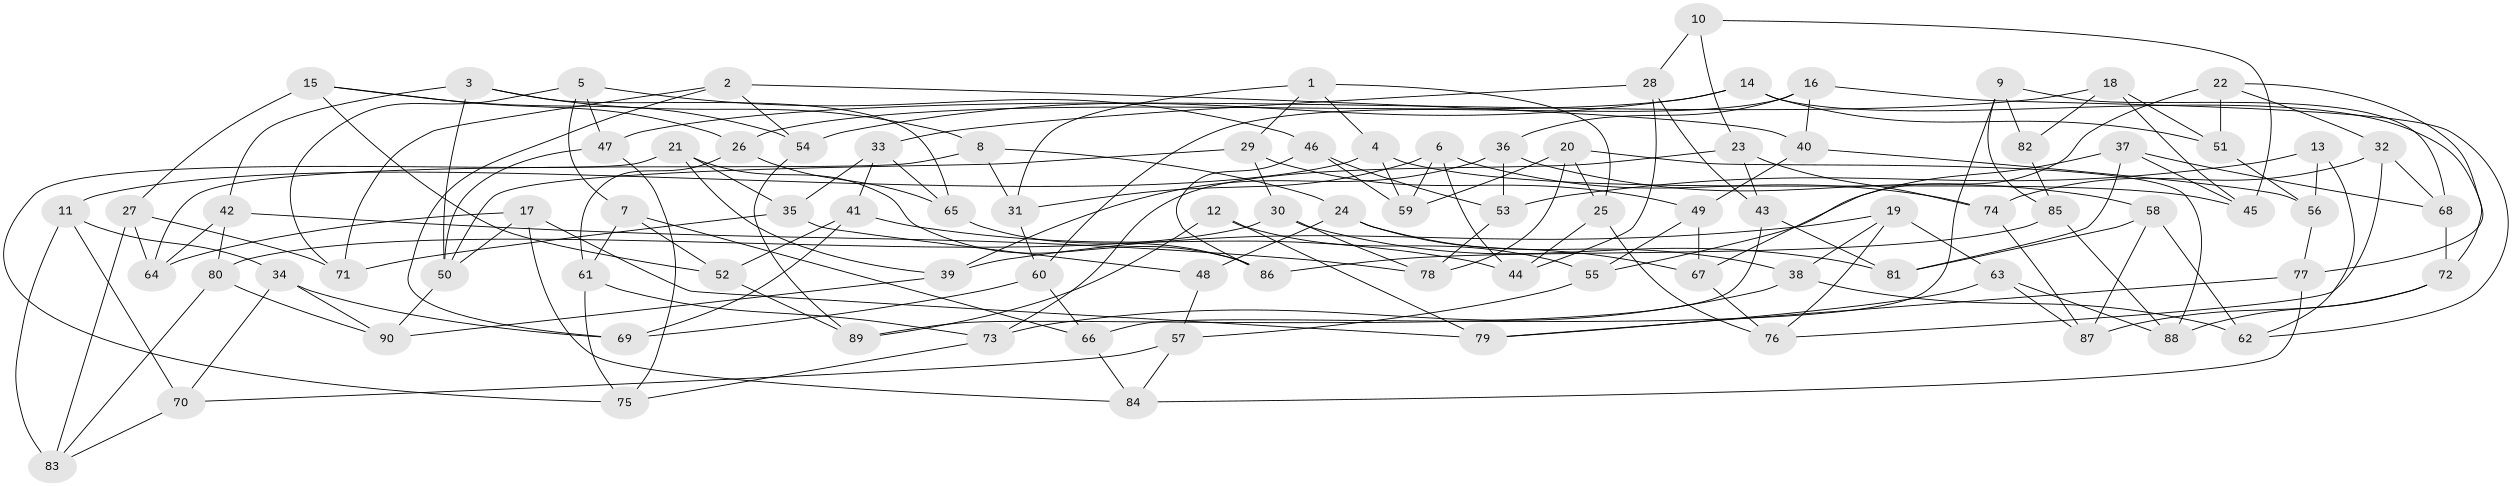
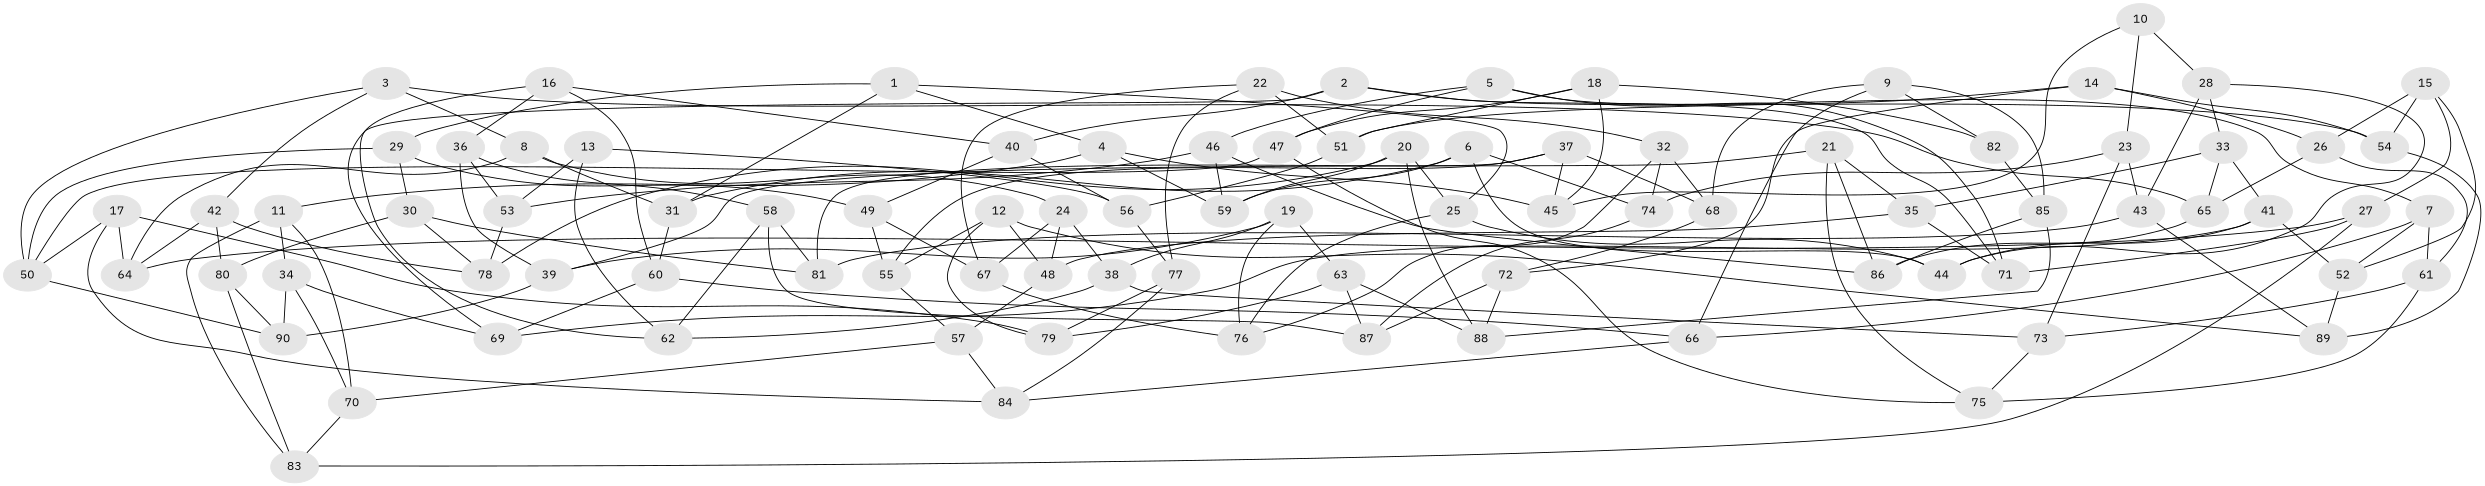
edge "12" -- "48": added
